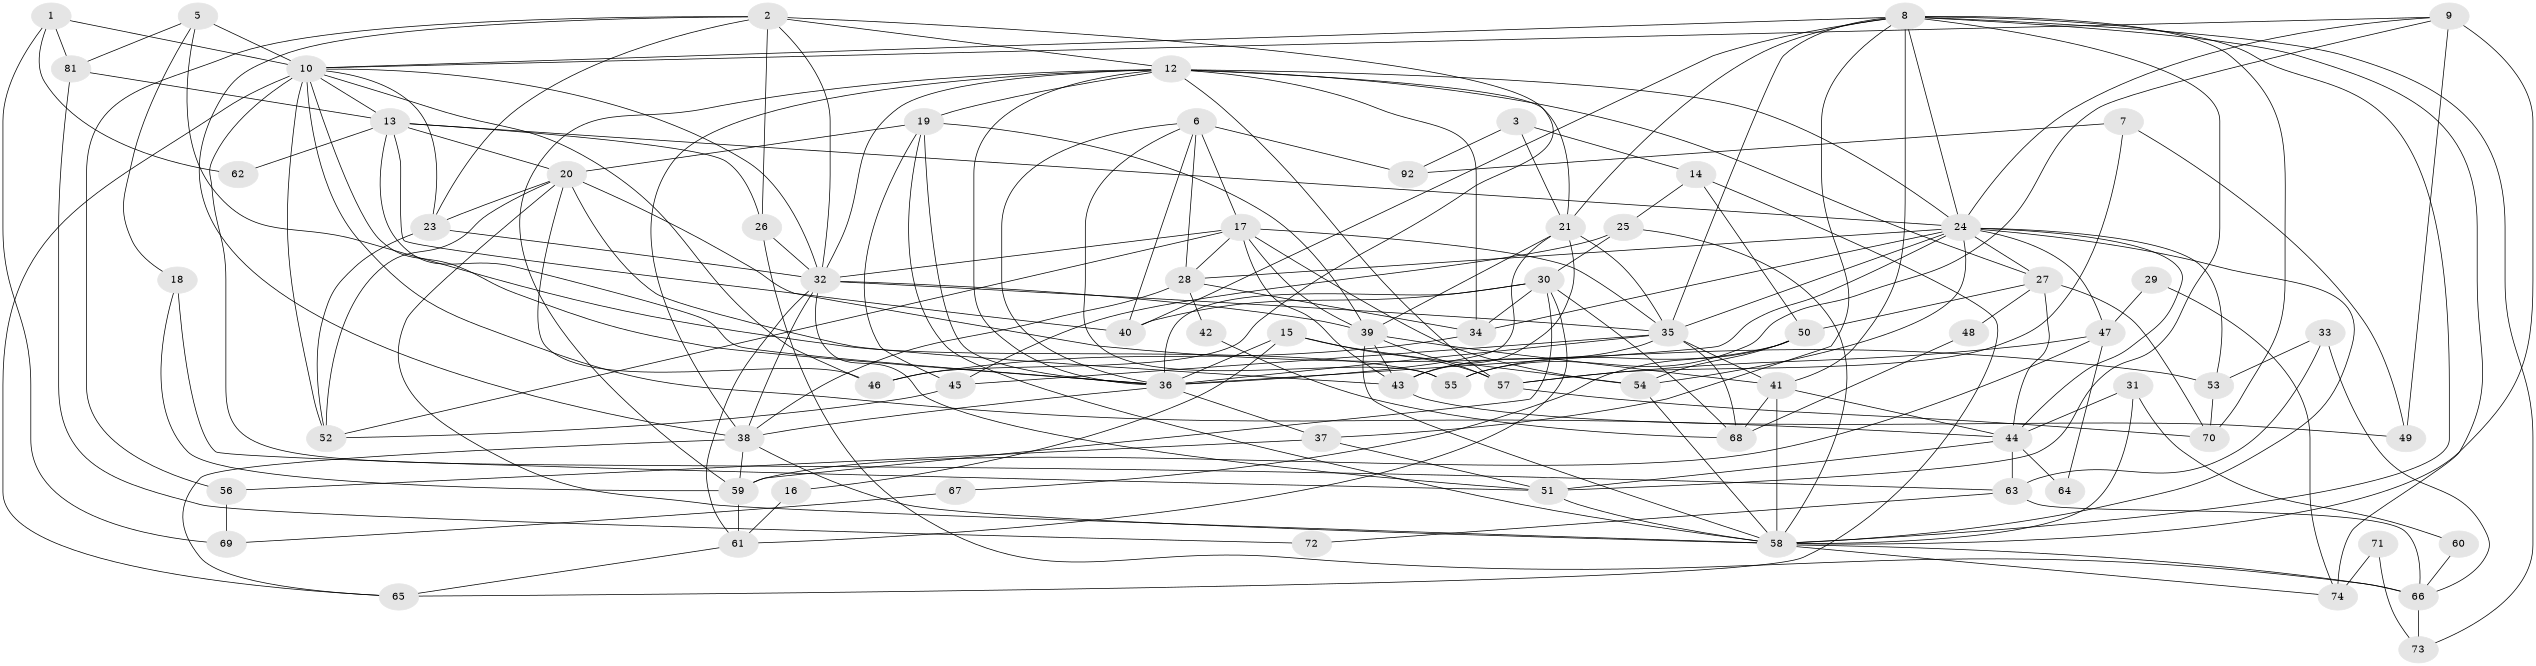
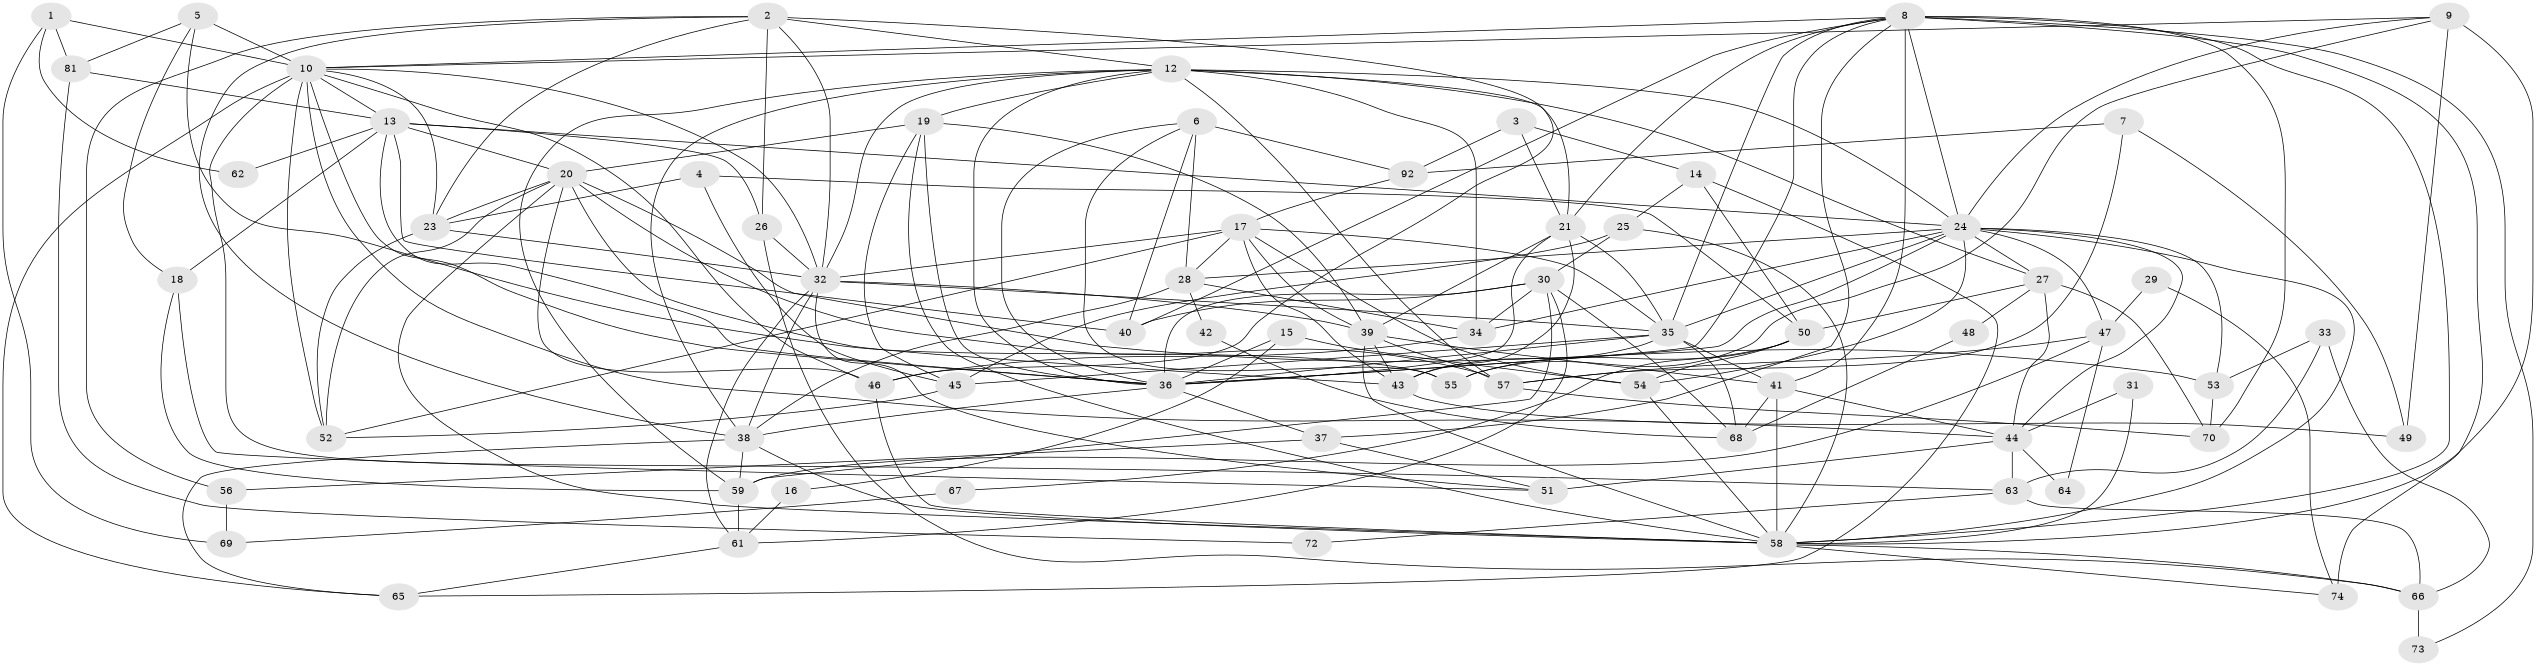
edge "6" -- "17": now "92" -- "17"
node "4": added
edge "13" -- "18": added
edge "15" -- "57": now "20" -- "57"
edge "8" -- "51": now "8" -- "36"
edge "51" -- "58": now "46" -- "58"
node "71": removed
node "60": removed
